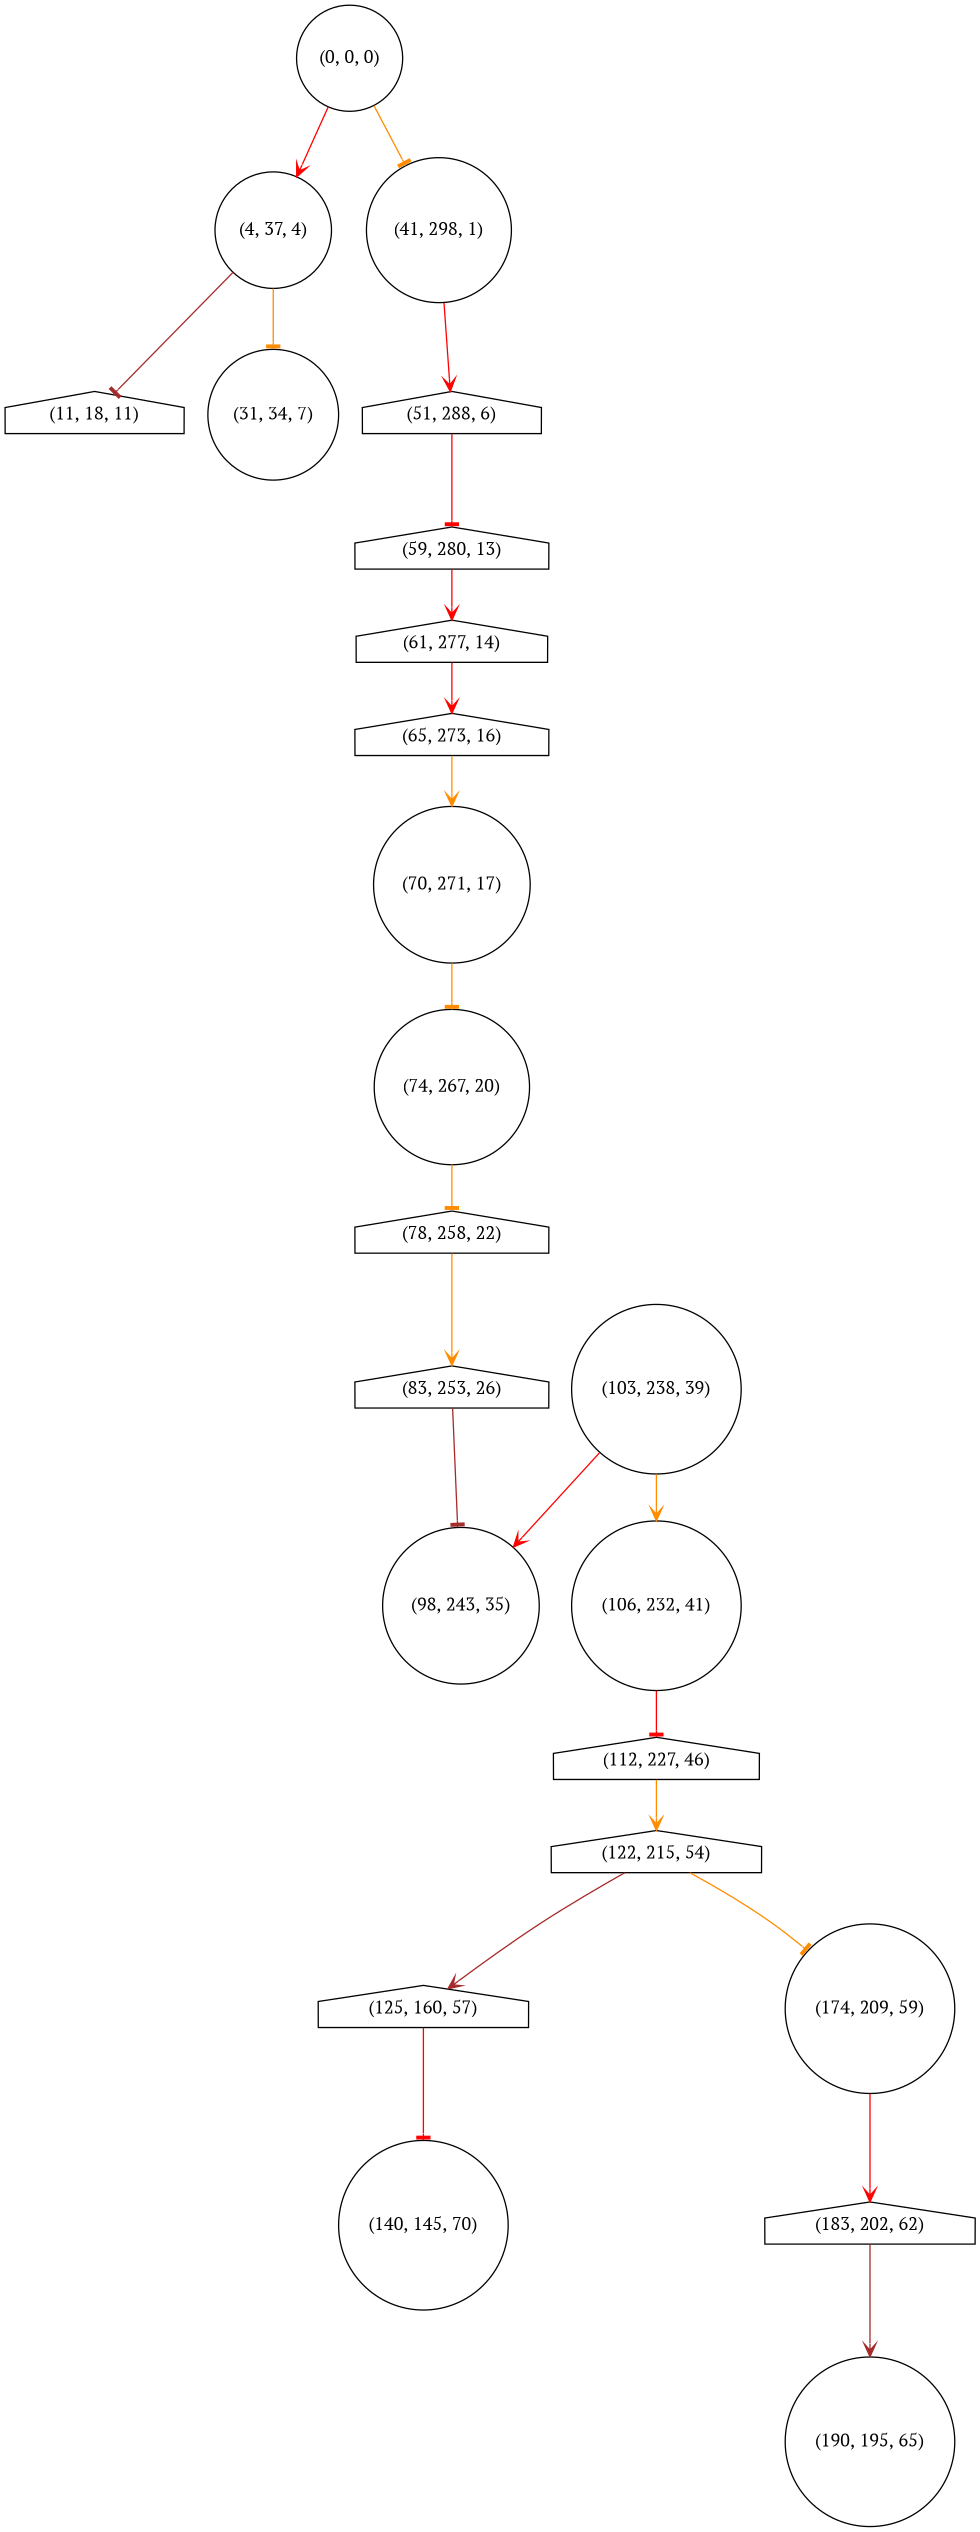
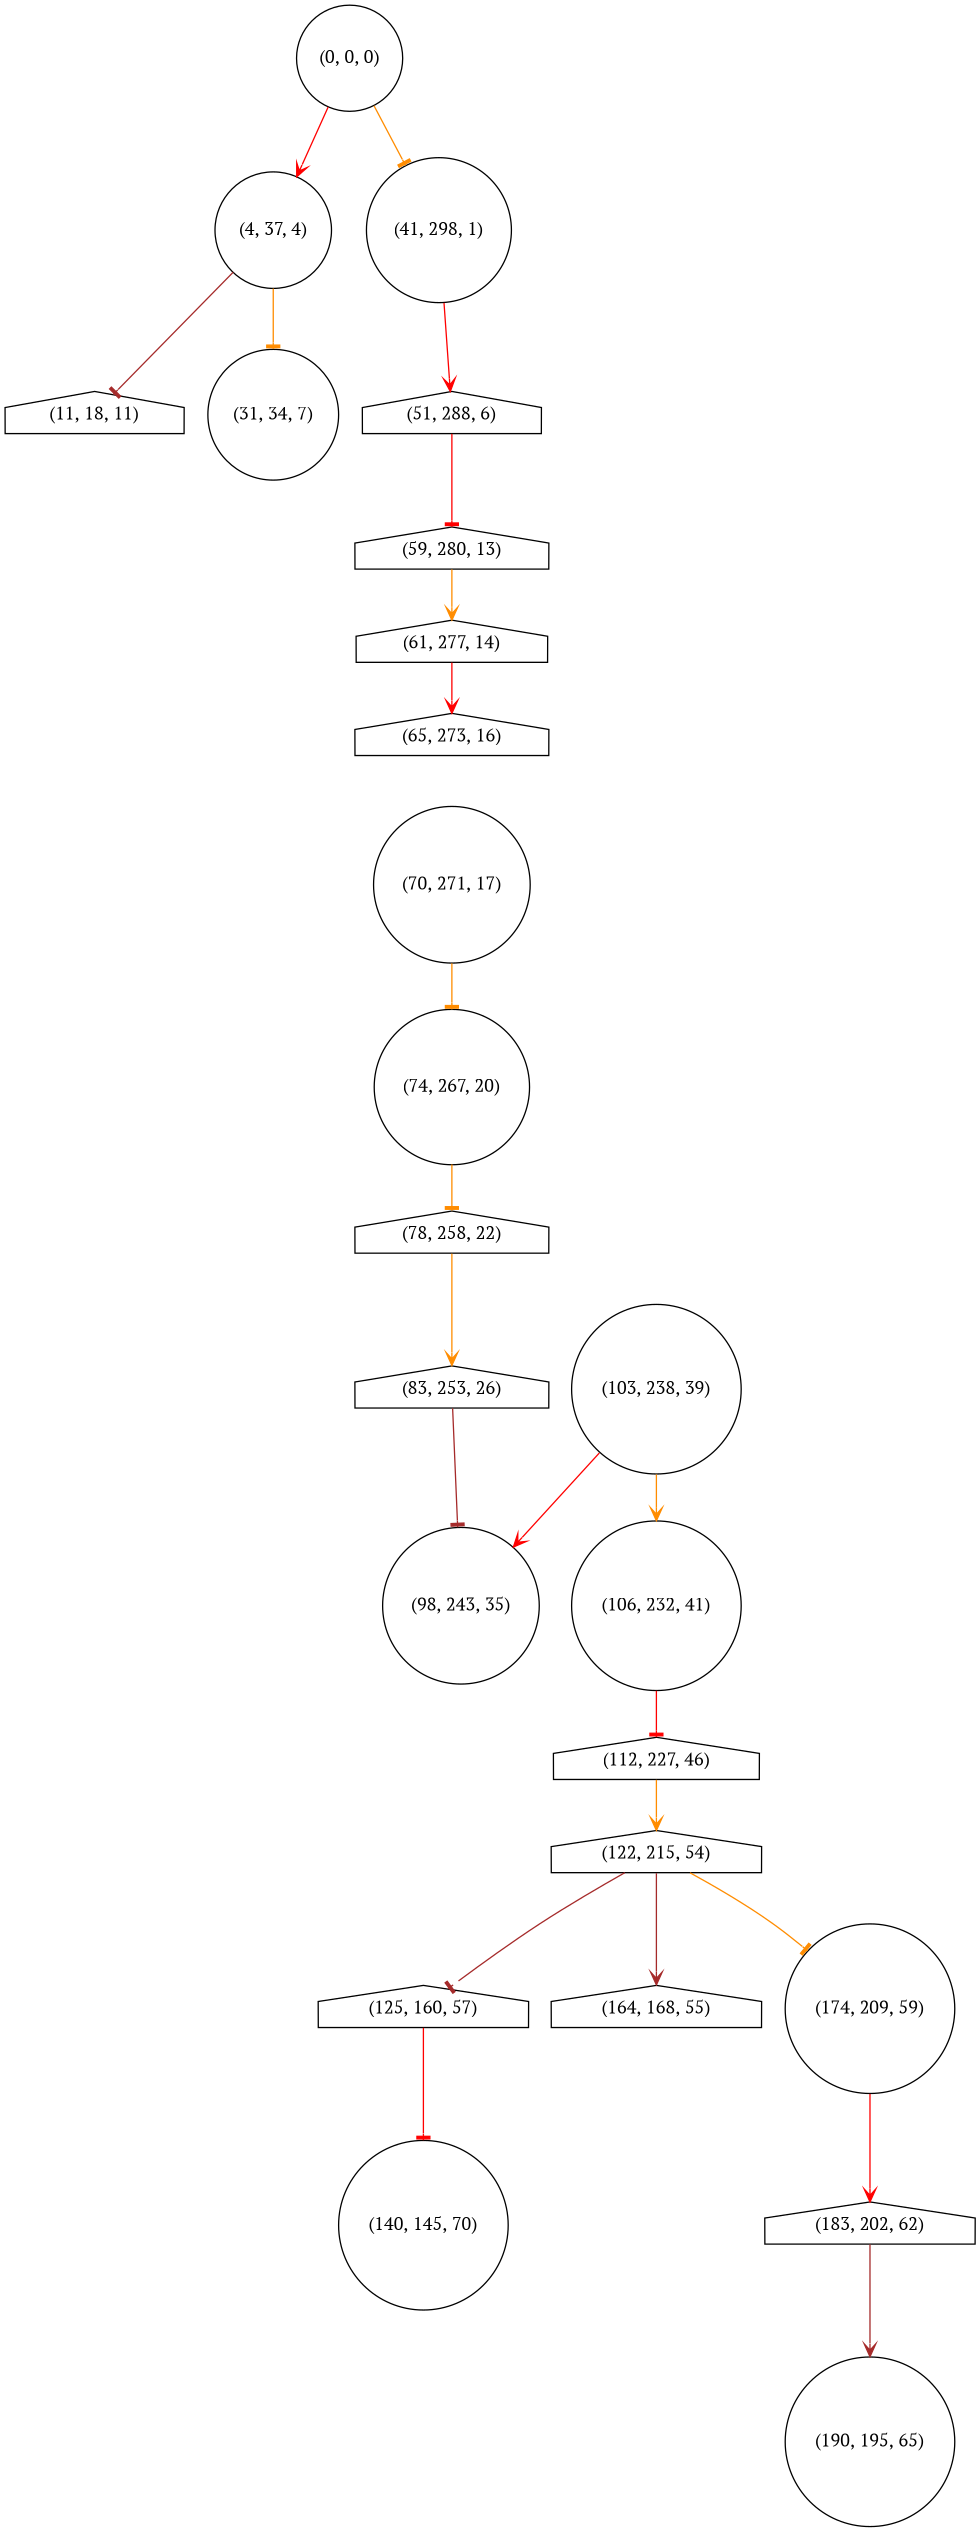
edge "(59, 280, 13)" -> "(61, 277, 14)": color red -> darkorange
edge "(65, 273, 16)" -> "(70, 271, 17)": removed
edge "(122, 215, 54)" -> "(125, 160, 57)": arrowhead vee -> tee
node "(164, 168, 55)": added
